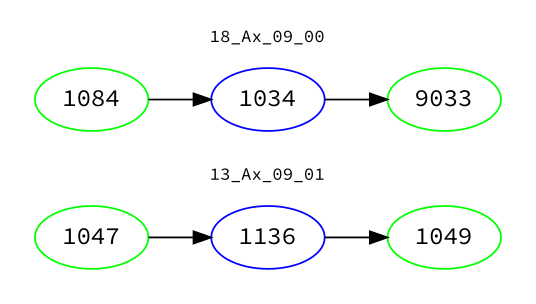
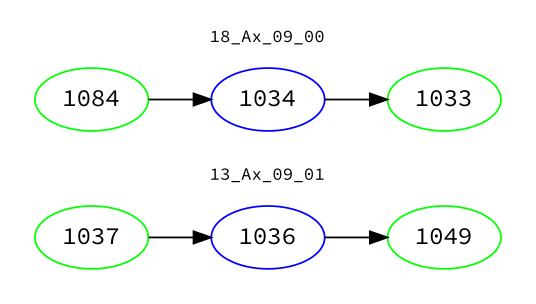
node "9033": label "9033" -> "1033"
node "1047": label "1047" -> "1037"
node "1136": label "1136" -> "1036"
